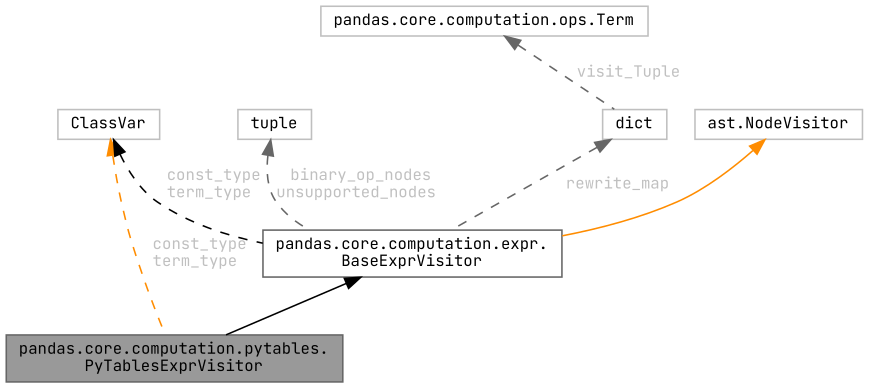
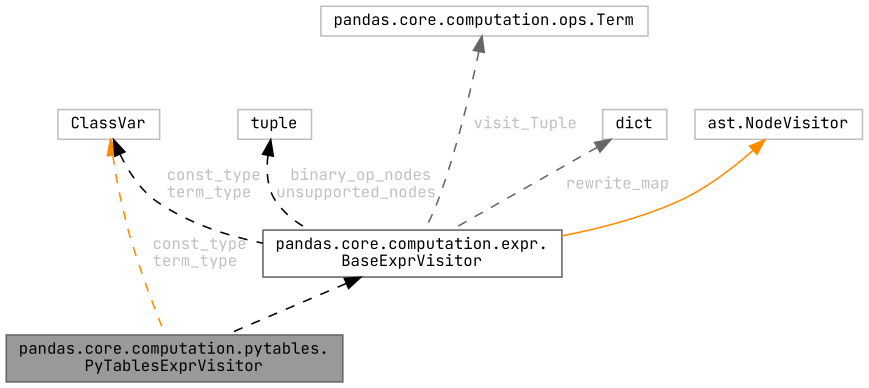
edge "dict" -> "pandas.core.computation.ops.Term": now "pandas.core.computation.expr. BaseExprVisitor" -> "pandas.core.computation.ops.Term"
edge "pandas.core.computation.expr. BaseExprVisitor" -> "tuple": color gray40 -> black
edge "pandas.core.computation.pytables. PyTablesExprVisitor" -> "pandas.core.computation.expr. BaseExprVisitor": style solid -> dashed
